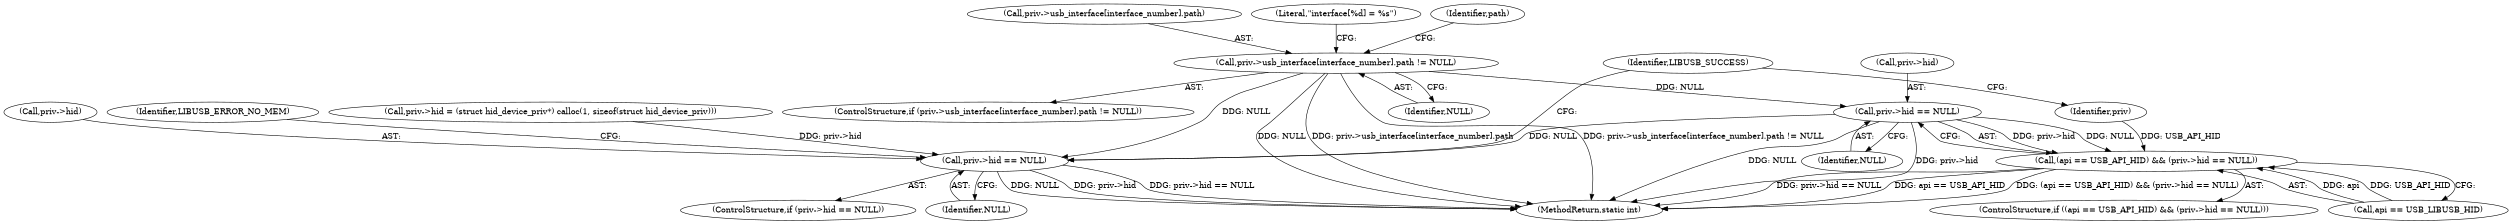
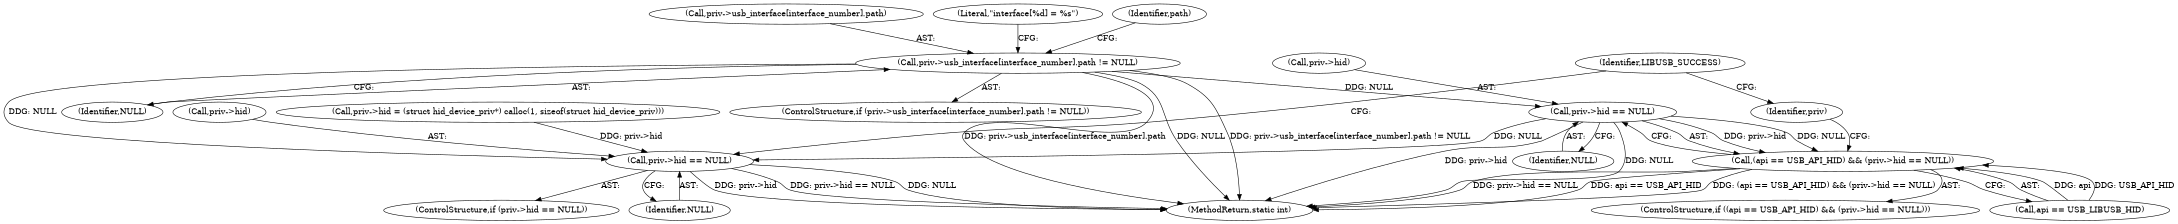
node "(Identifier,LIBUSB_ERROR_NO_MEM)": removed
edge "(Identifier,priv)" -> "(Call,(api == USB_API_HID) && (priv->hid == NULL))": label "DDG: USB_API_HID" -> "CFG: "
